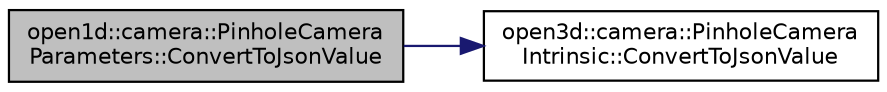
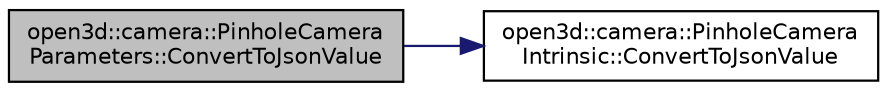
node "open1d::camera::PinholeCamera Parameters::ConvertToJsonValue": label "open1d::camera::PinholeCamera Parameters::ConvertToJsonValue" -> "open3d::camera::PinholeCamera Parameters::ConvertToJsonValue"
